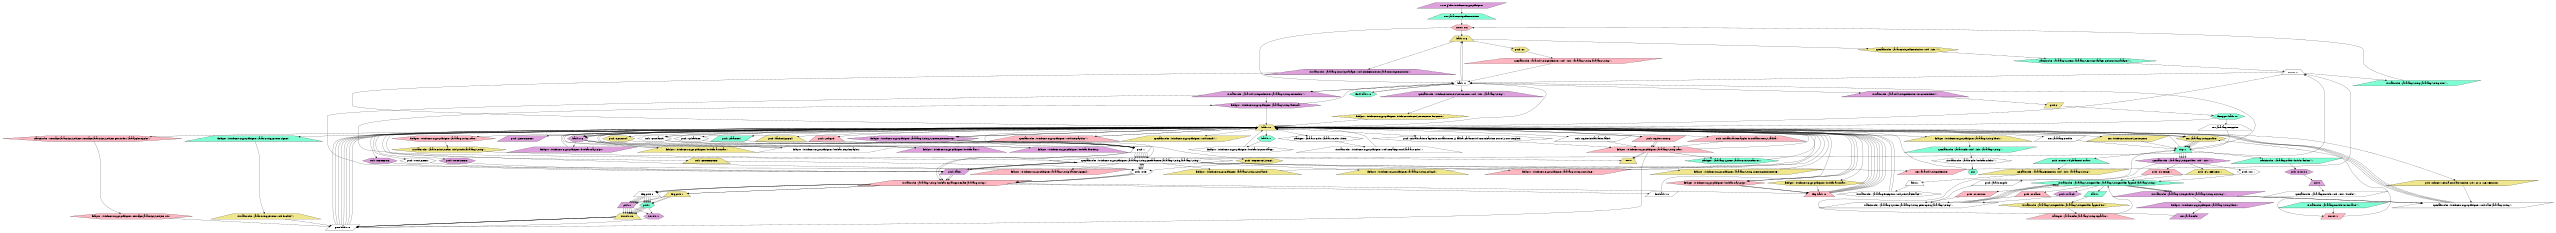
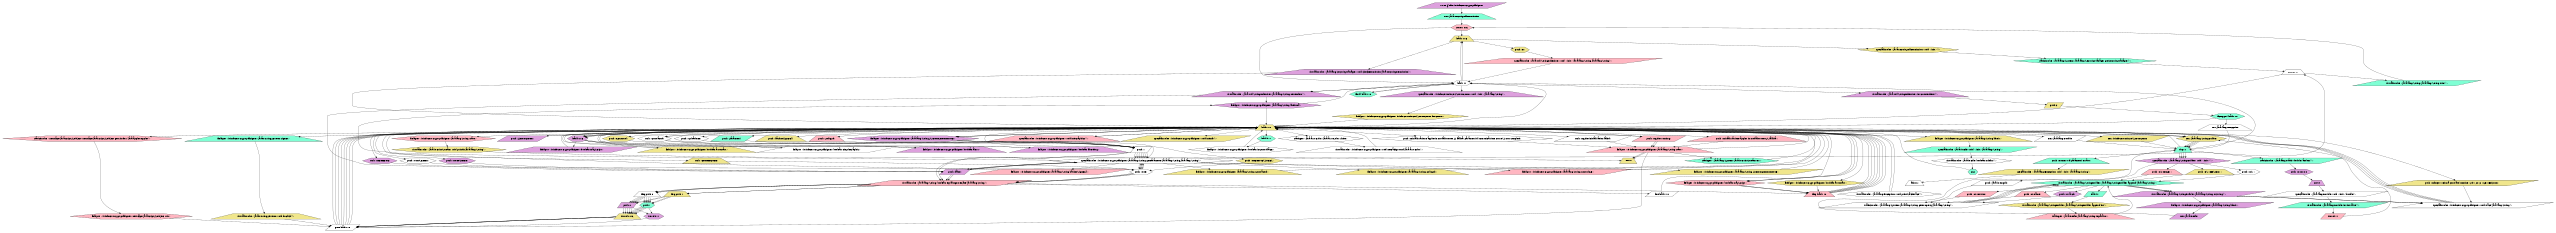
edge "store.r r1" -> "load.r r1": removed
node "new java.util.StringTokenizer": removed
edge "athrow" -> "virtualinvoke <java.lang.Exception: void printStackTrace()>": removed
edge "specialinvoke <java.lang.Double: void <init>(double)>" -> "store.i r1": now "specialinvoke <java.lang.Double: void <init>(double)>" -> "virtualinvoke <java.lang.Double: int intValue()>"
